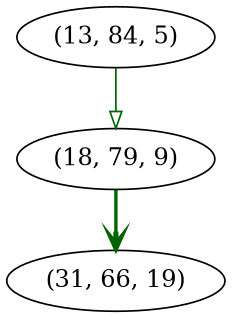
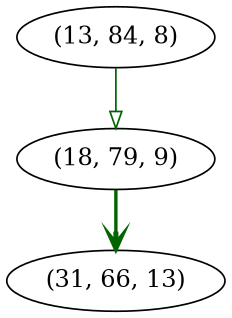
node "(13, 84, 5)": label "(13, 84, 5)" -> "(13, 84, 8)"
node "(31, 66, 19)": label "(31, 66, 19)" -> "(31, 66, 13)"
